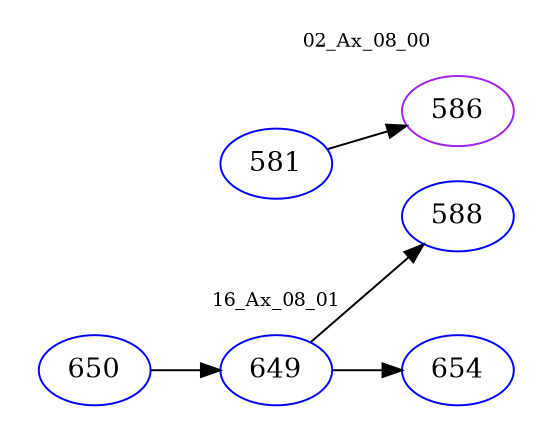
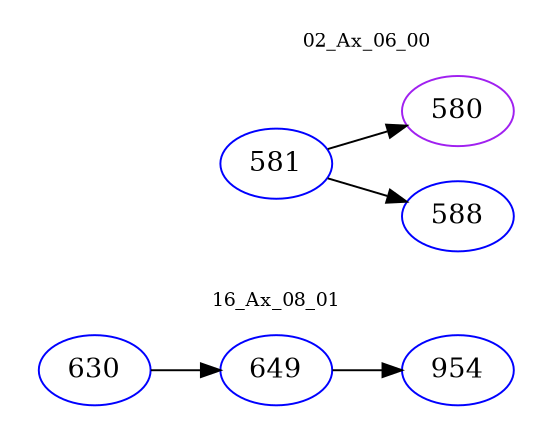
cluster "02_Ax_08_00": label "02_Ax_08_00" -> "02_Ax_06_00"
node "586": label "586" -> "580"
edge "649" -> "588": now "581" -> "588"
node "650": label "650" -> "630"
node "654": label "654" -> "954"
